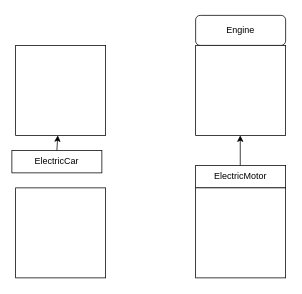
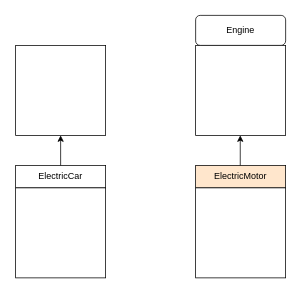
node "ElectricCar": moved (57, 162) -> (60, 177)
node "ElectricMotor": fillcolor #ffffff -> #ffe6cc
